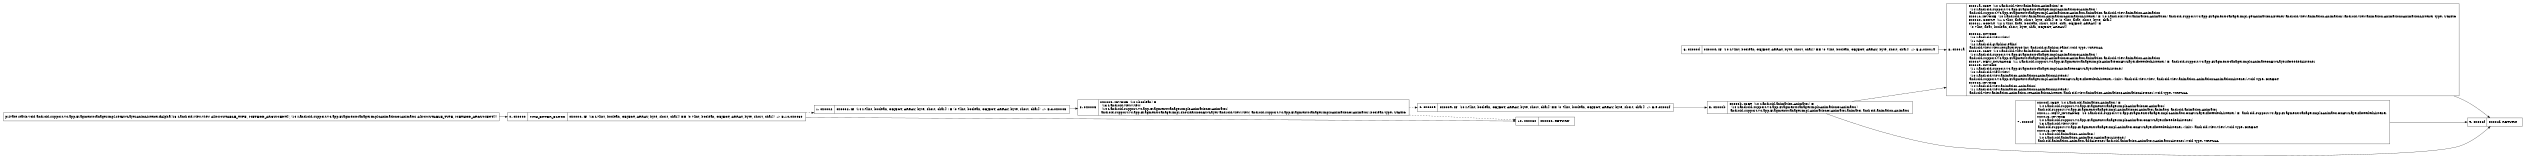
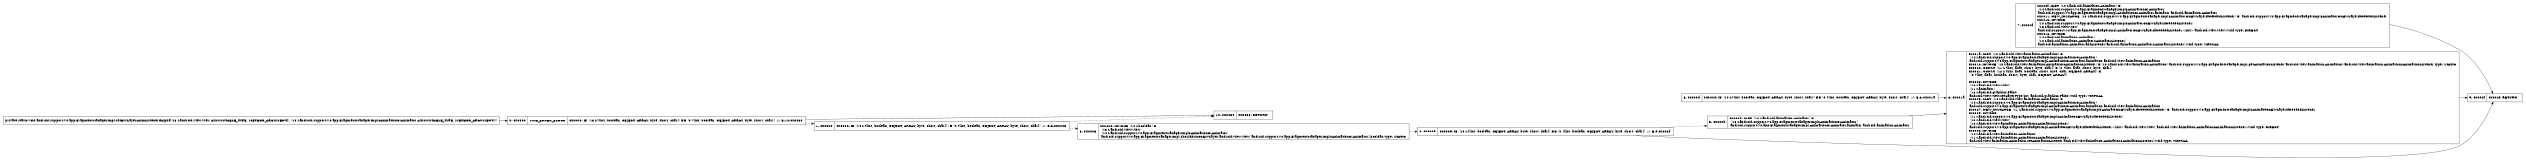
node "8: 0x001a": text "(r1 I:int)" -> "(r1 I:animator)"
edge "4: 0x0009" -> "5: 0x000b": style solid -> dashed
edge "1: 0x0002" -> "3: 0x0005": style solid -> dashed
edge "3: 0x0005" -> "10: 0x0030": now "1: 0x0002" -> "10: 0x0030"
edge "5: 0x000b" -> "9: 0x002f": now "4: 0x0009" -> "9: 0x002f"
